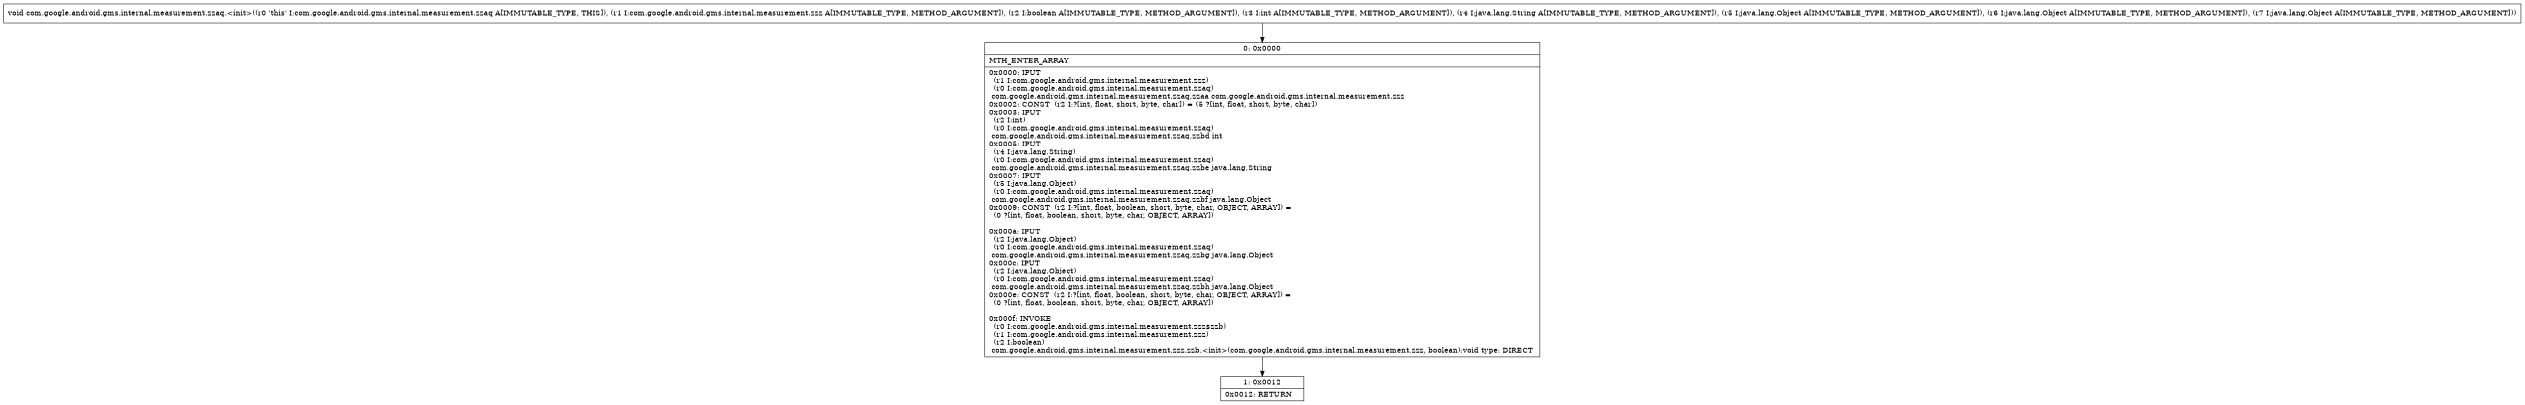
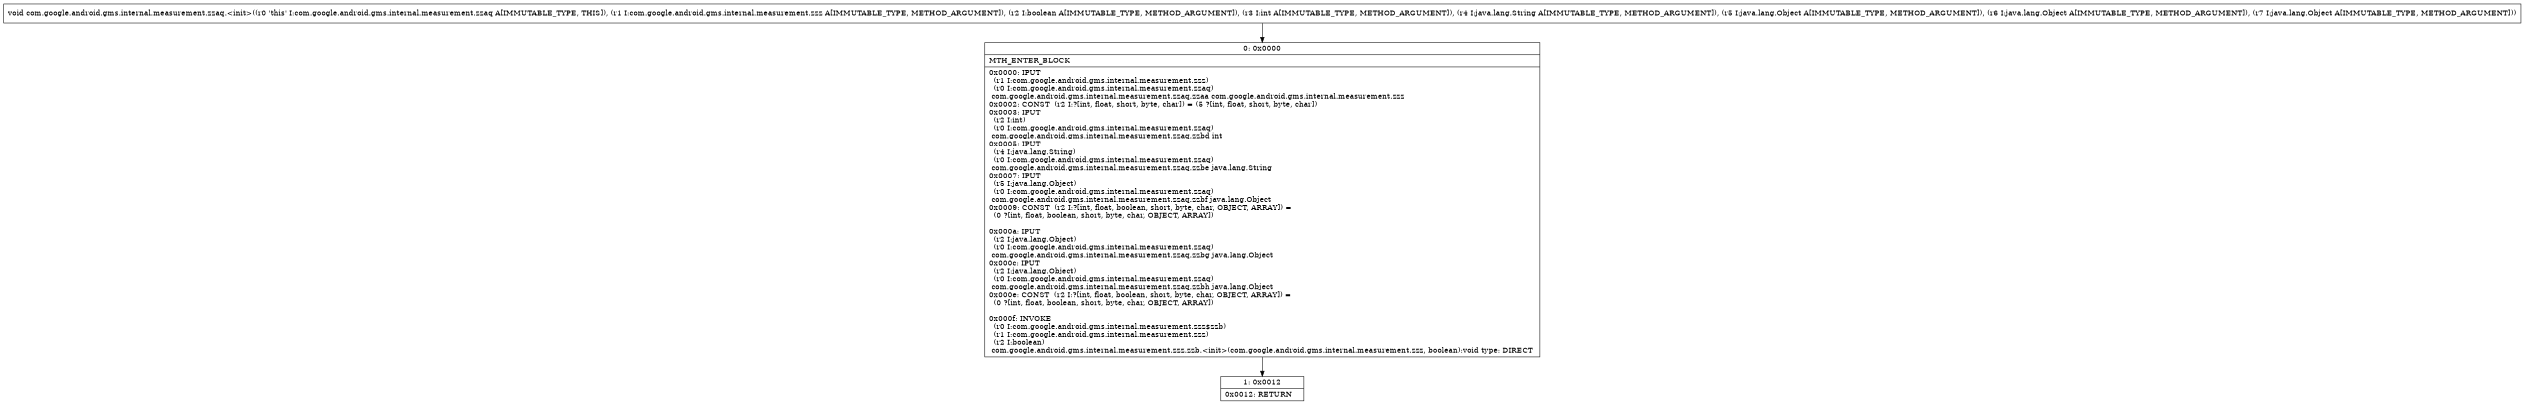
node "0: 0x0000": text "MTH_ENTER_ARRAY" -> "MTH_ENTER_BLOCK"
